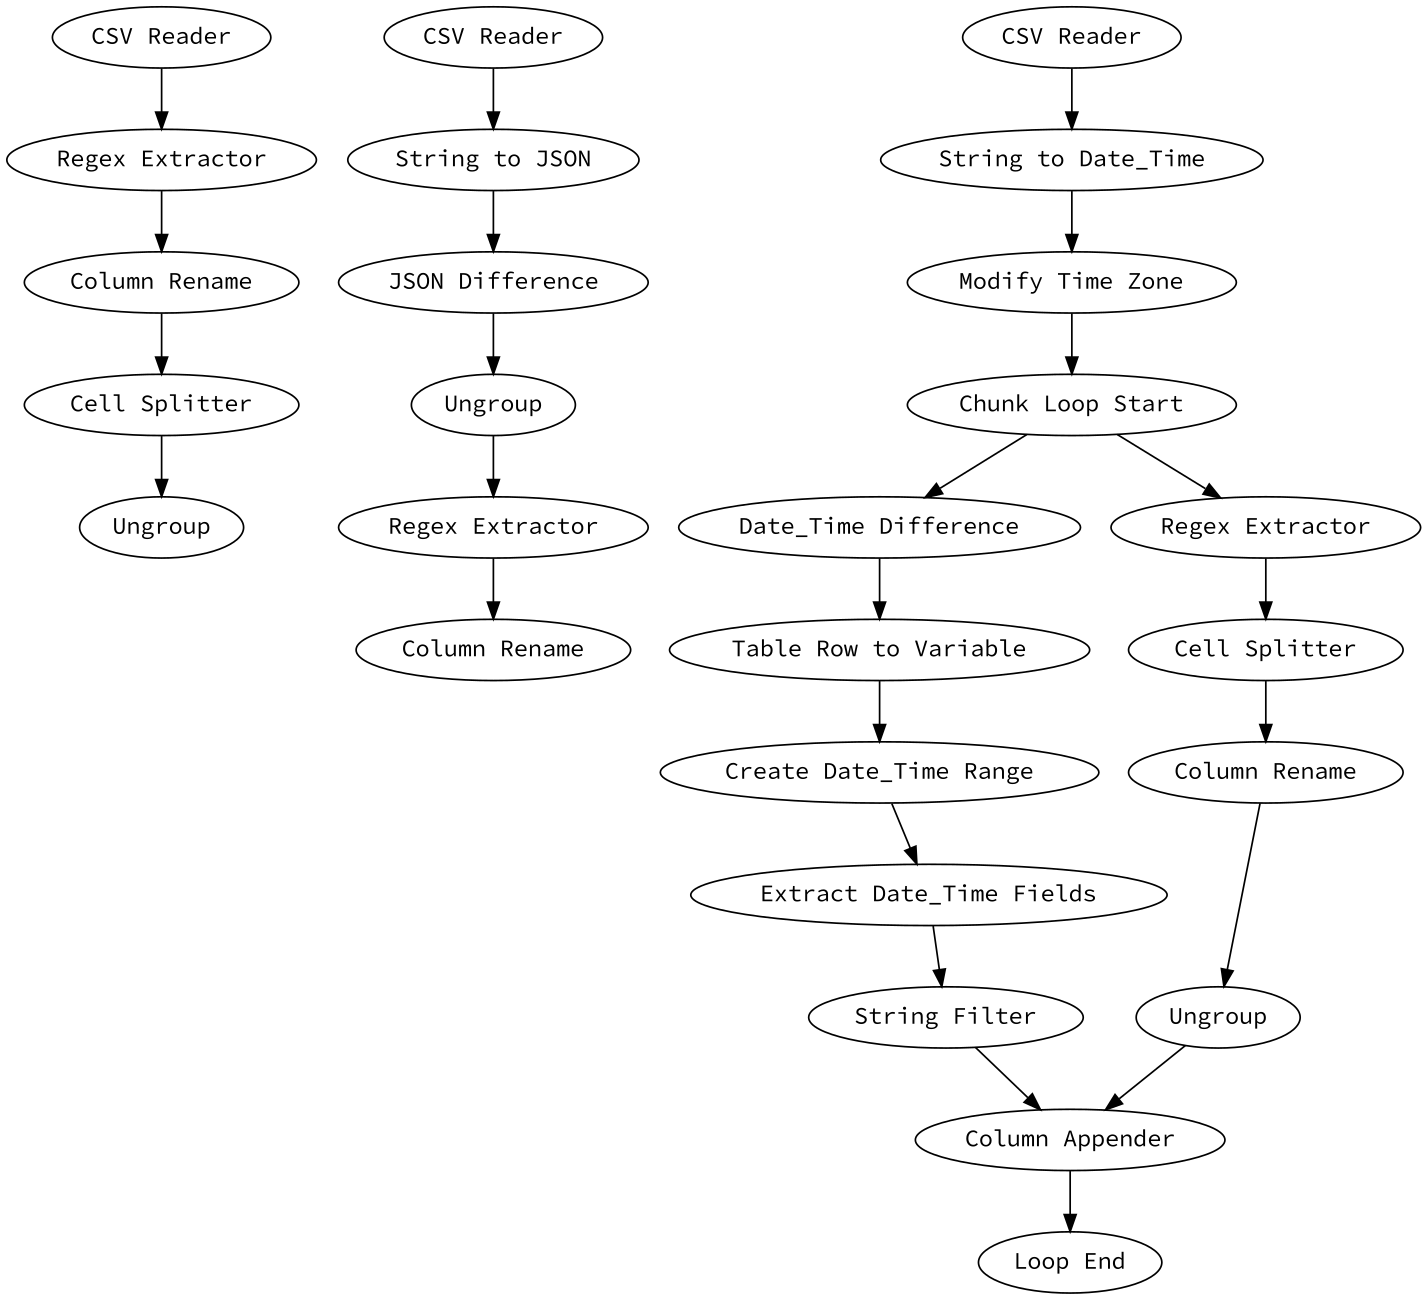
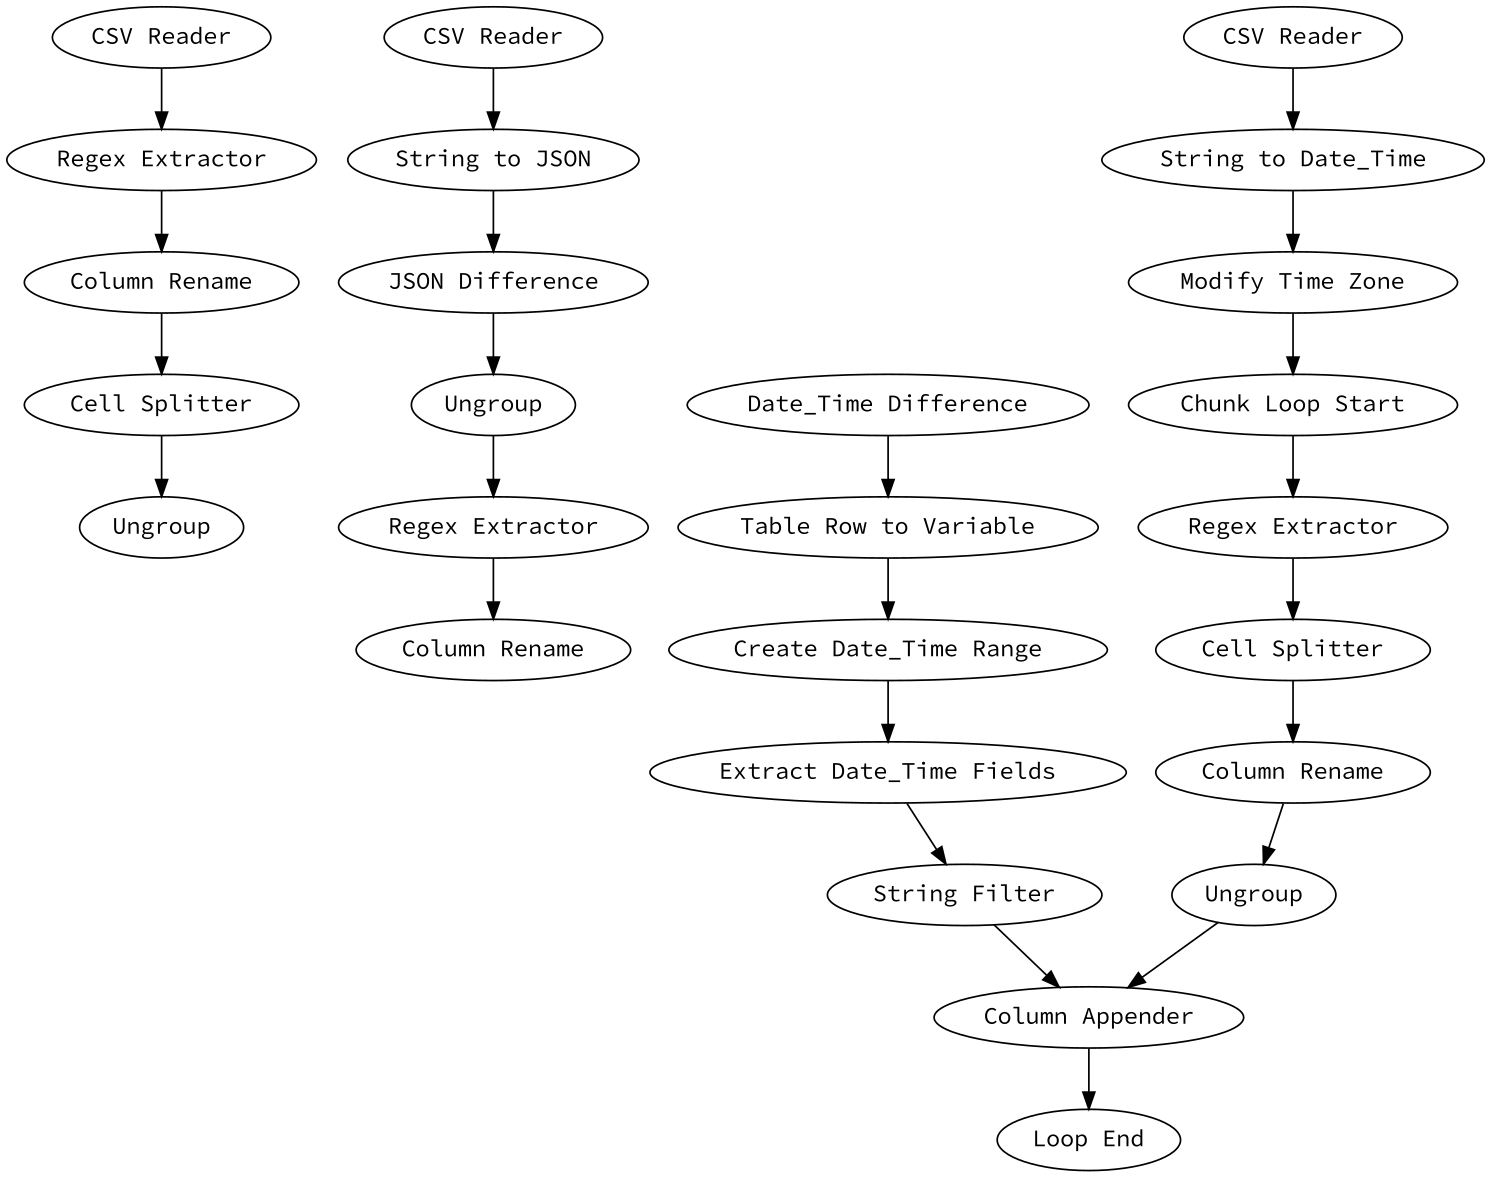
edge "Chunk Loop Start" -> "Date_Time Difference": removed
